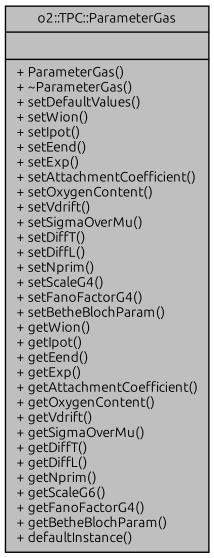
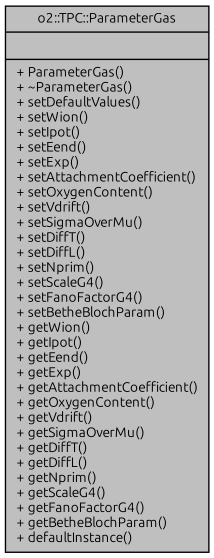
node "o2::TPC::ParameterGas": text "+ getScaleG6()" -> "+ getScaleG4()"
